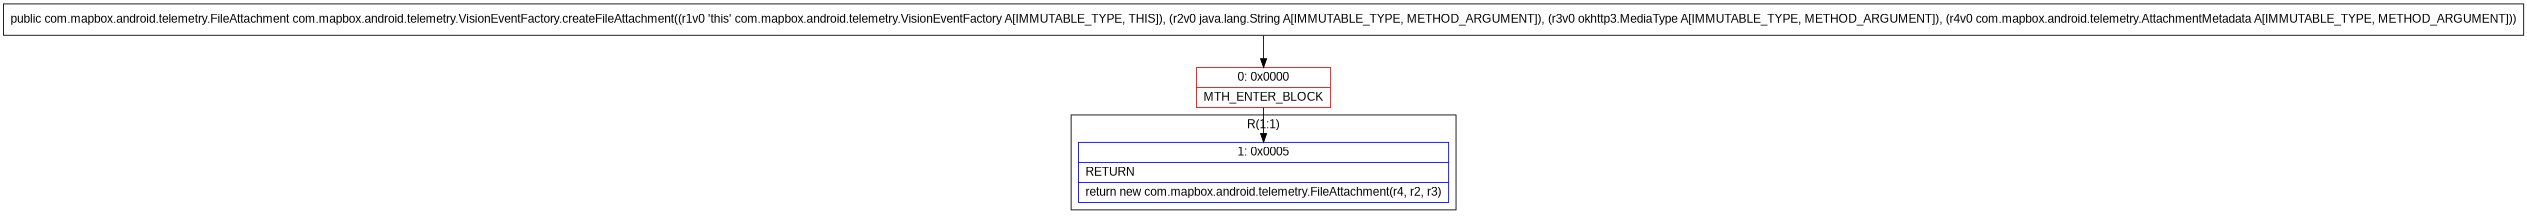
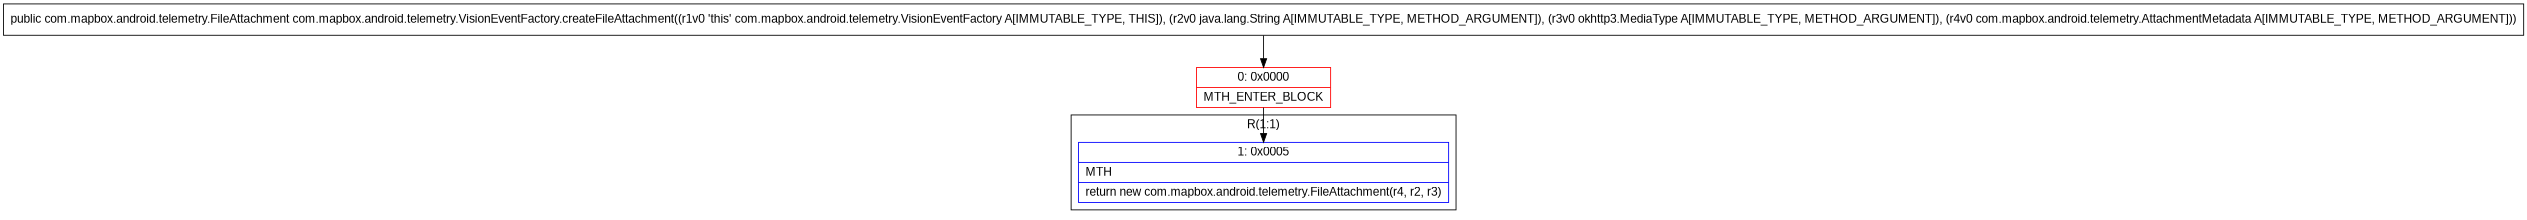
node "1: 0x0005": text "RETURN" -> "MTH"
